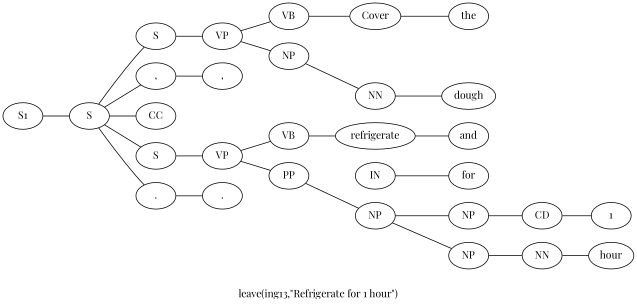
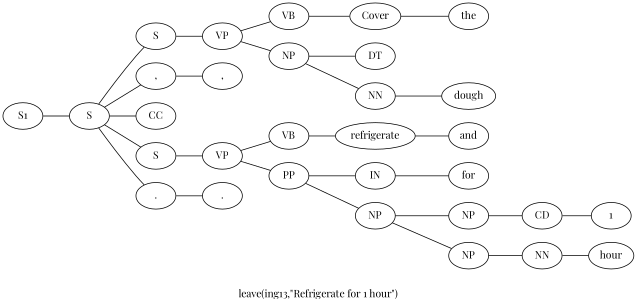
node "DT": added
edge "PP" -- "IN": added
